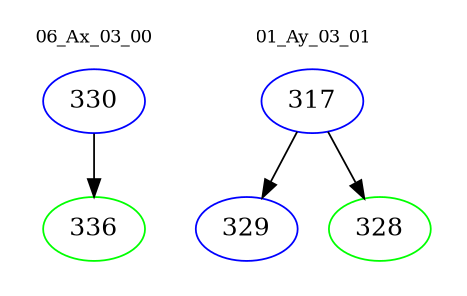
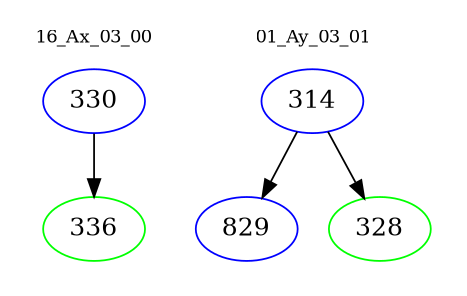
cluster "06_Ax_03_00": label "06_Ax_03_00" -> "16_Ax_03_00"
node "317": label "317" -> "314"
node "329": label "329" -> "829"
